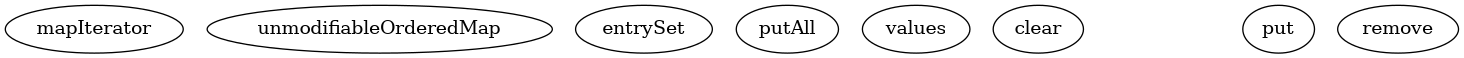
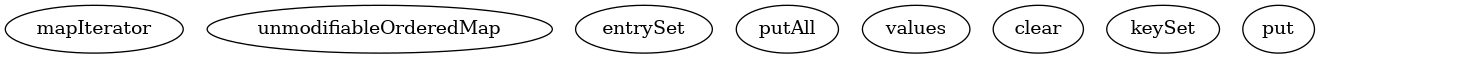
node "keySet": added
node "remove": removed
